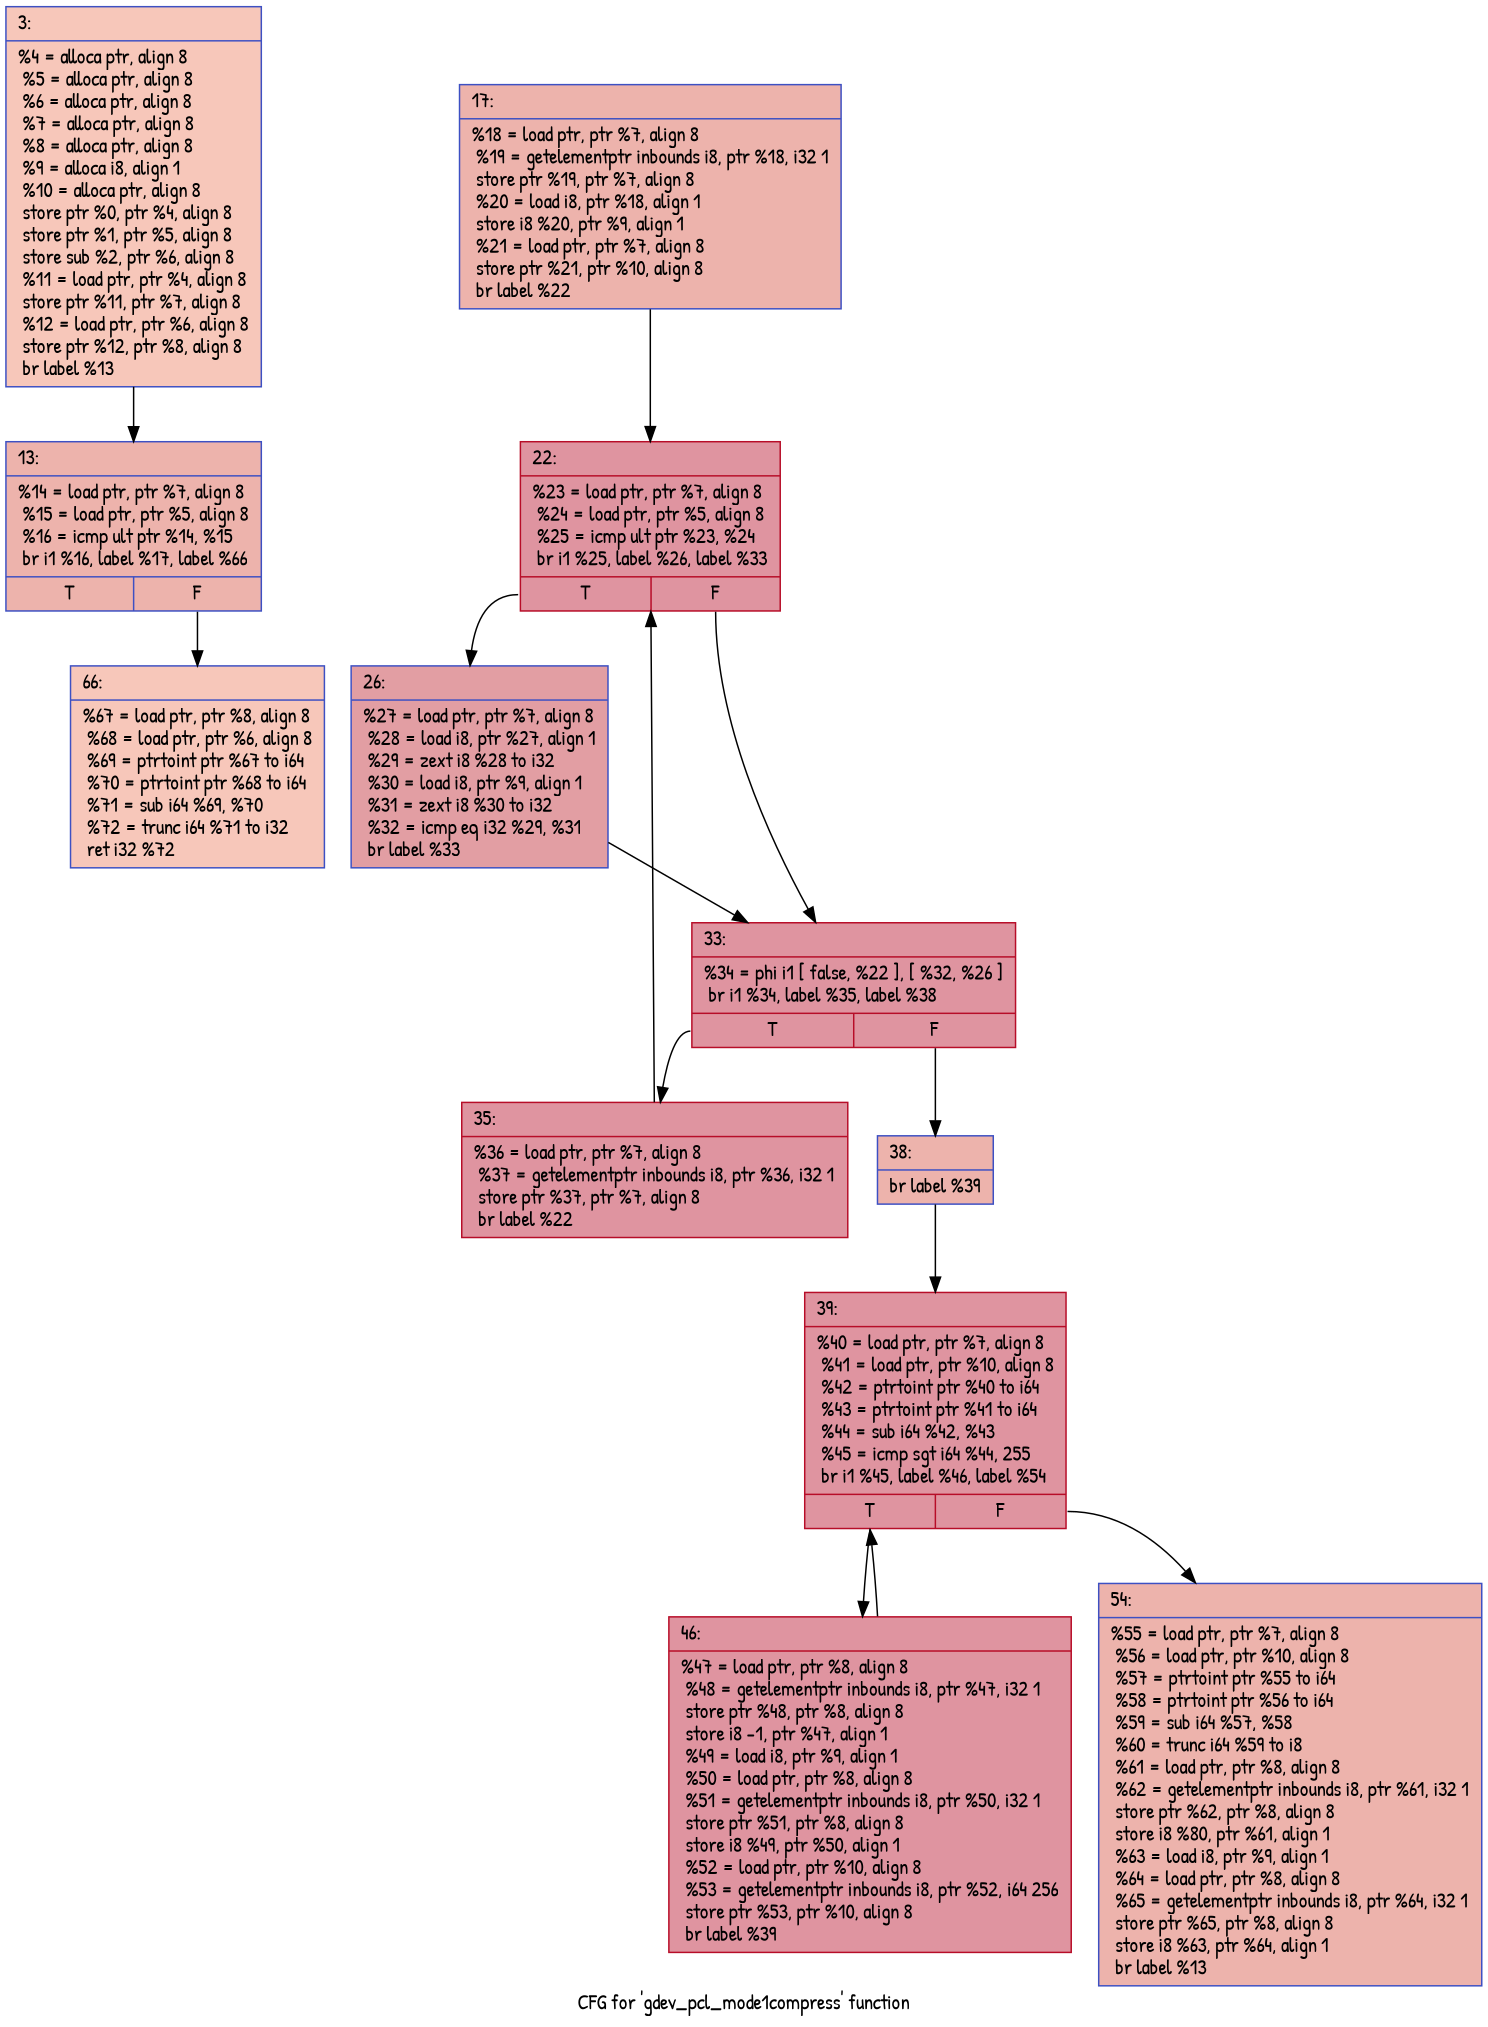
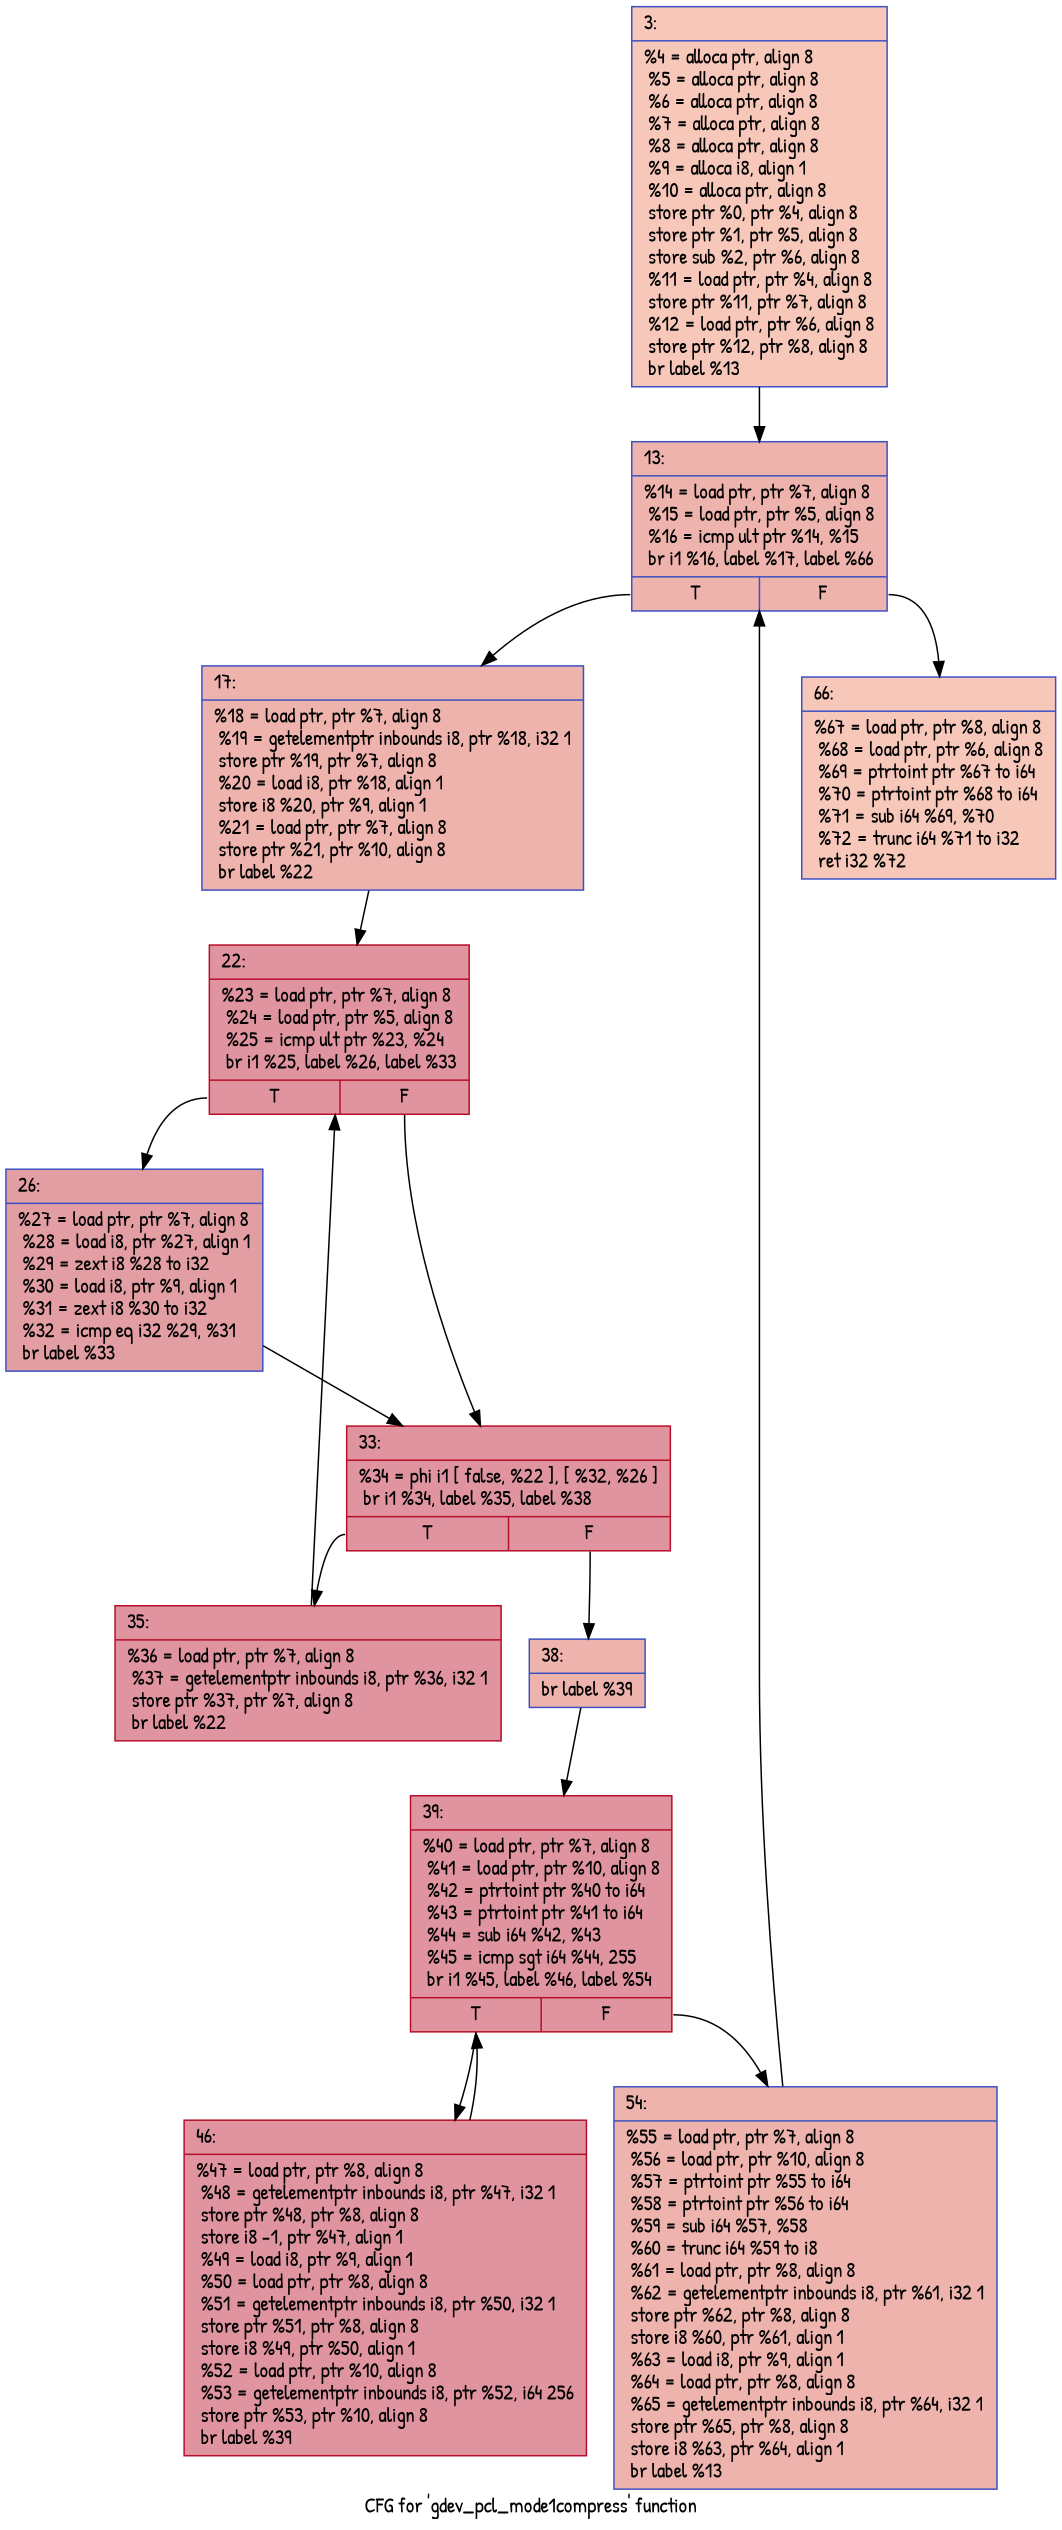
edge "13:" -> "17:": added
edge "54:" -> "13:": added
node "54:": text "store i8 %80, ptr %61, align 1" -> "store i8 %60, ptr %61, align 1"
